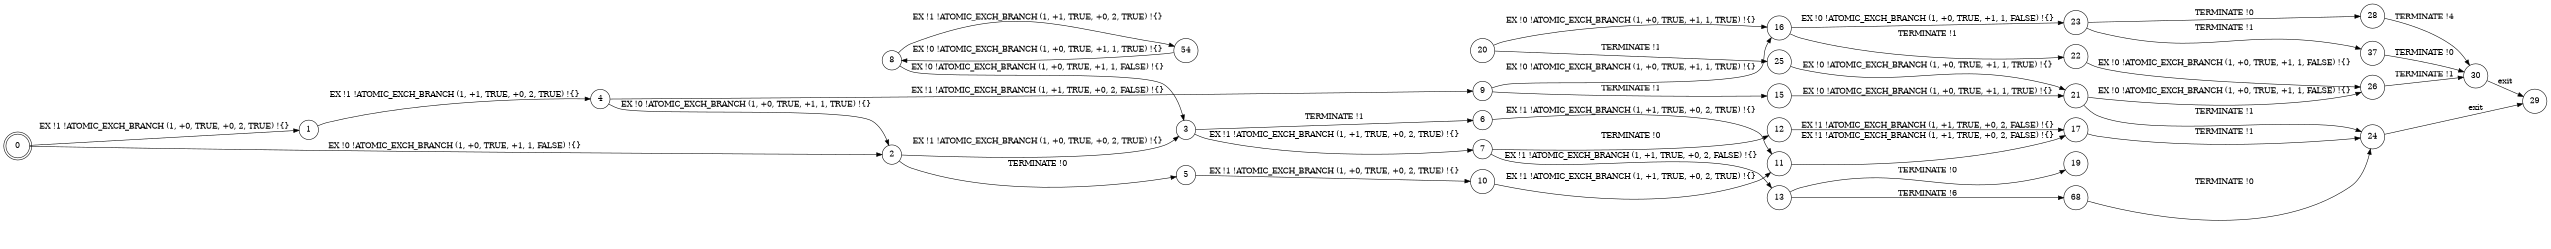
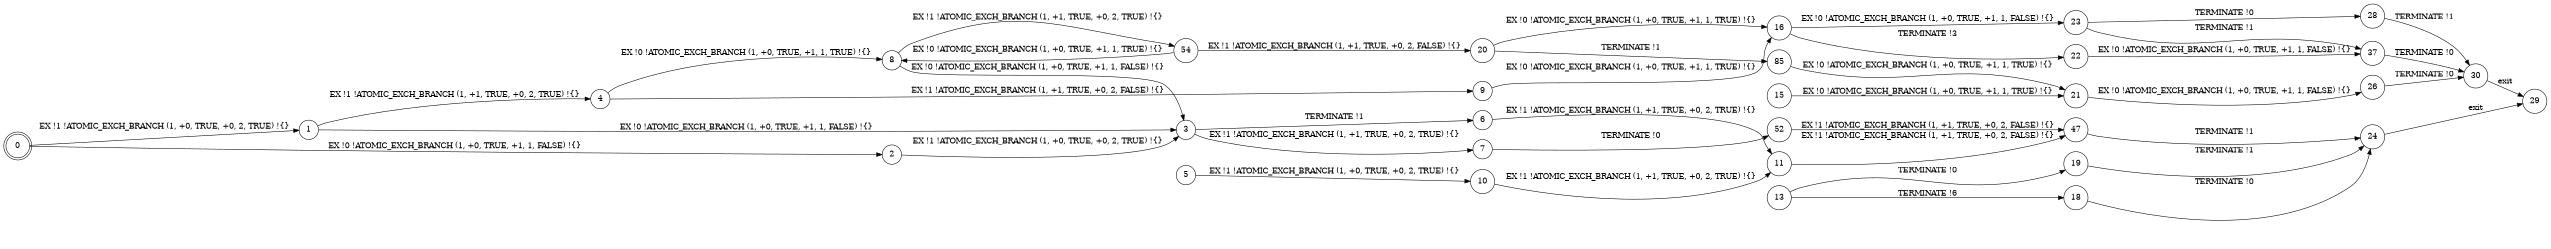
edge "28" -> "30": label "TERMINATE !4" -> "TERMINATE !1"
edge "16" -> "22": label "TERMINATE !1" -> "TERMINATE !3"
edge "54" -> "20": added, label "EX !1 !ATOMIC_EXCH_BRANCH (1, +1, TRUE, +0, 2, FALSE) !{}"
node "25": label "25" -> "85"
edge "26" -> "30": label "TERMINATE !1" -> "TERMINATE !0"
edge "22" -> "26": now "22" -> "37"
edge "9" -> "15": removed, label "TERMINATE !1"
edge "4" -> "2": now "4" -> "8"
edge "21" -> "24": now "19" -> "24"
node "12": label "12" -> "52"
node "17": label "17" -> "47"
edge "1" -> "3": added, label "EX !0 !ATOMIC_EXCH_BRANCH (1, +0, TRUE, +1, 1, FALSE) !{}"
edge "7" -> "13": removed, label "EX !1 !ATOMIC_EXCH_BRANCH (1, +1, TRUE, +0, 2, FALSE) !{}"
edge "2" -> "5": removed, label "TERMINATE !0"
node "68": label "68" -> "18"
